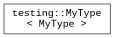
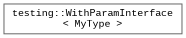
node "testing::MyType < MyType >": label "testing::MyType < MyType >" -> "testing::WithParamInterface < MyType >"
